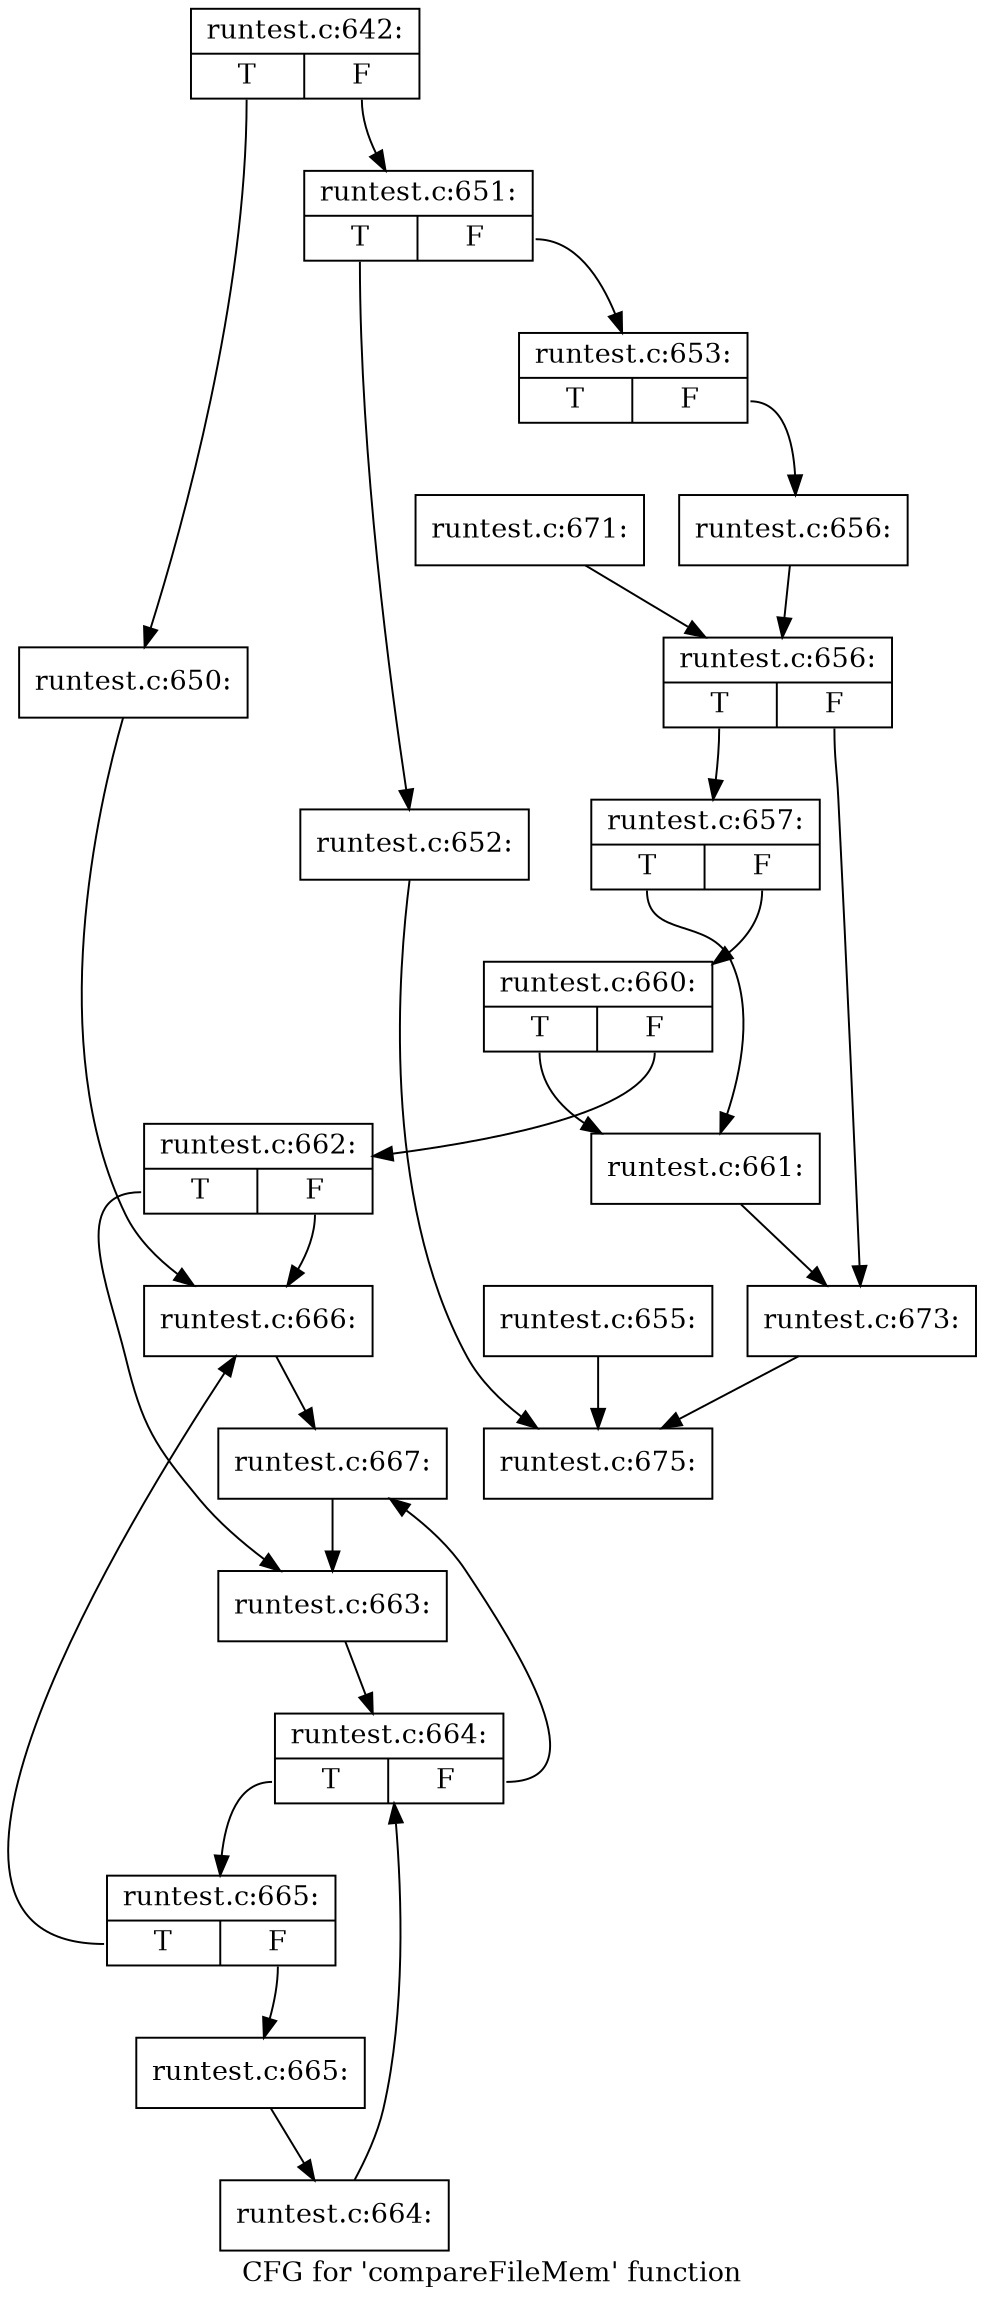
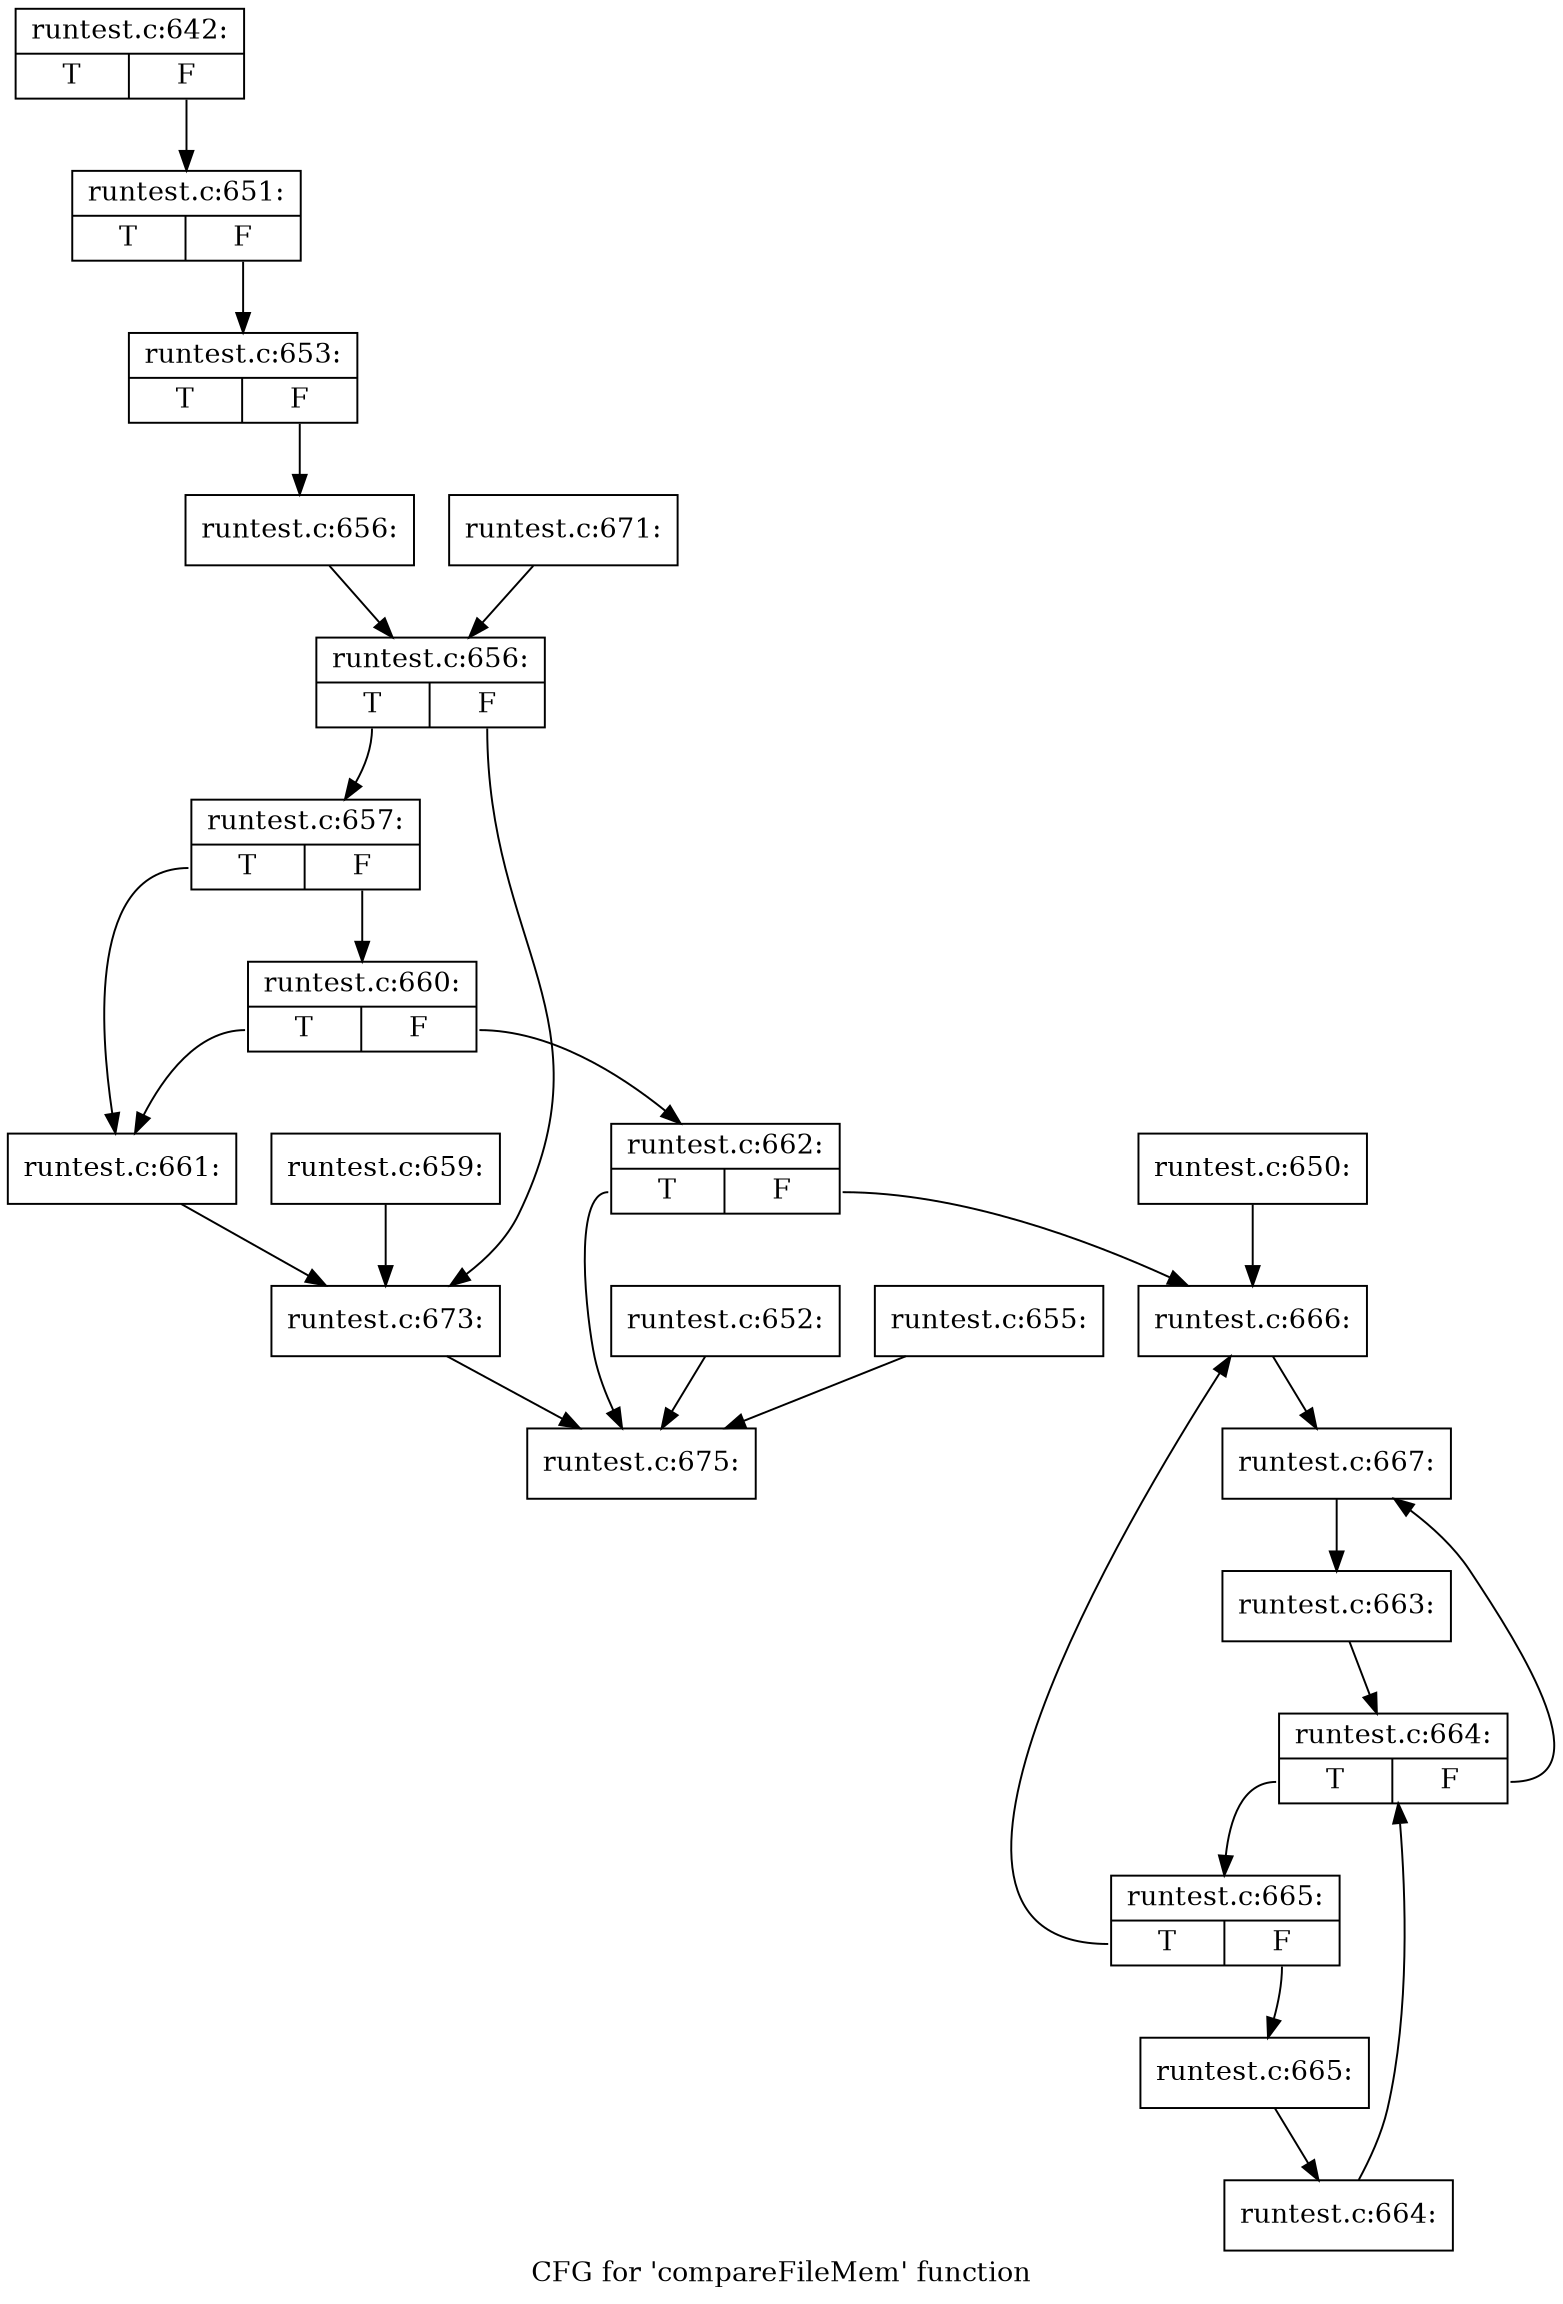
edge "runtest.c:642:" -> "runtest.c:650:": removed
edge "runtest.c:651:" -> "runtest.c:652:": removed
node "runtest.c:659:": added
edge "runtest.c:662:" -> "runtest.c:663:": now "runtest.c:662:" -> "runtest.c:675:"
